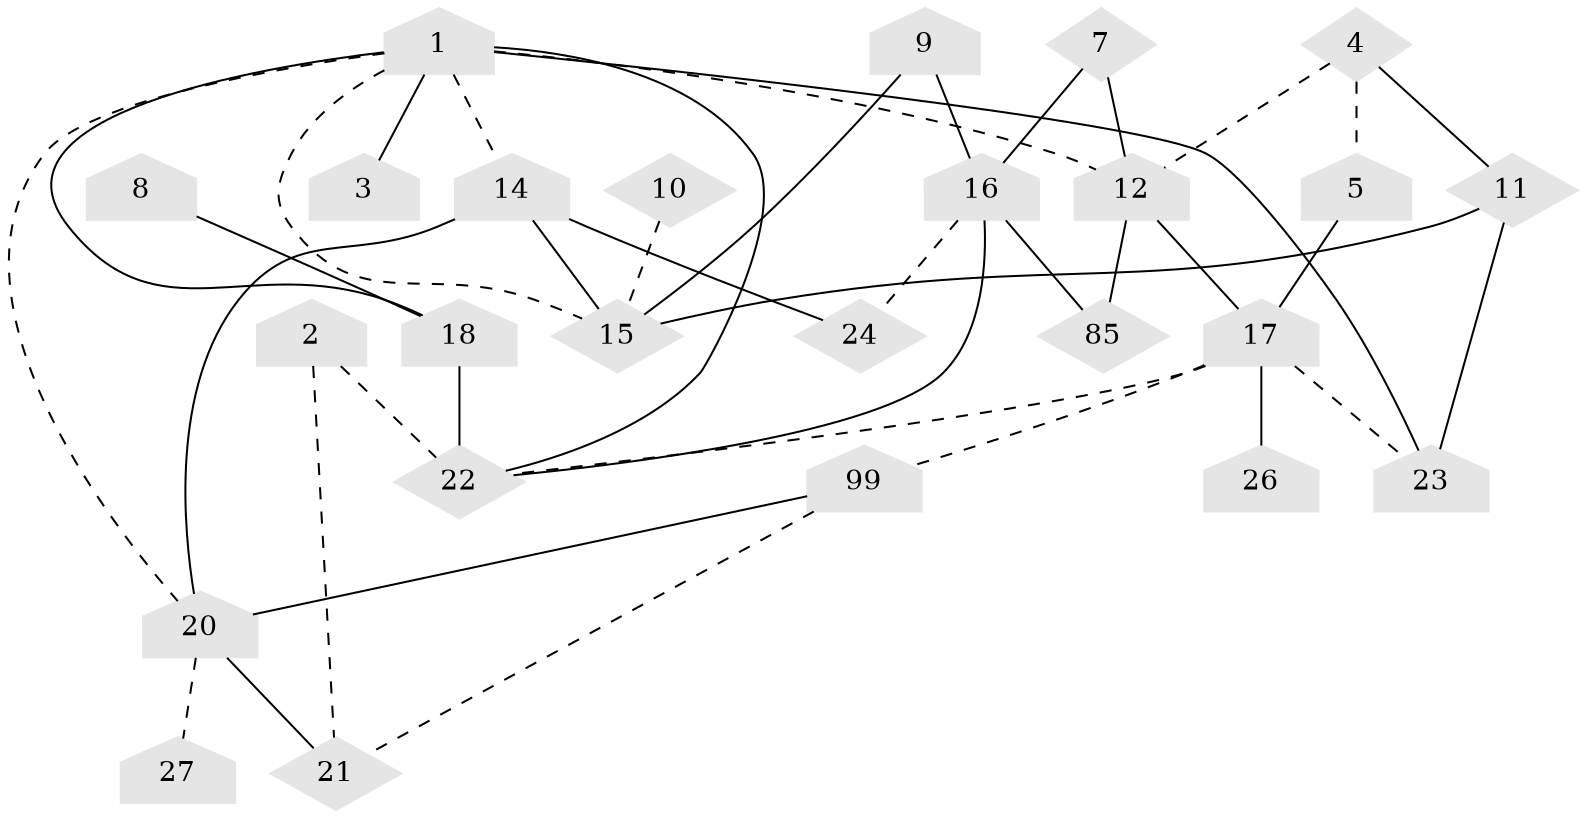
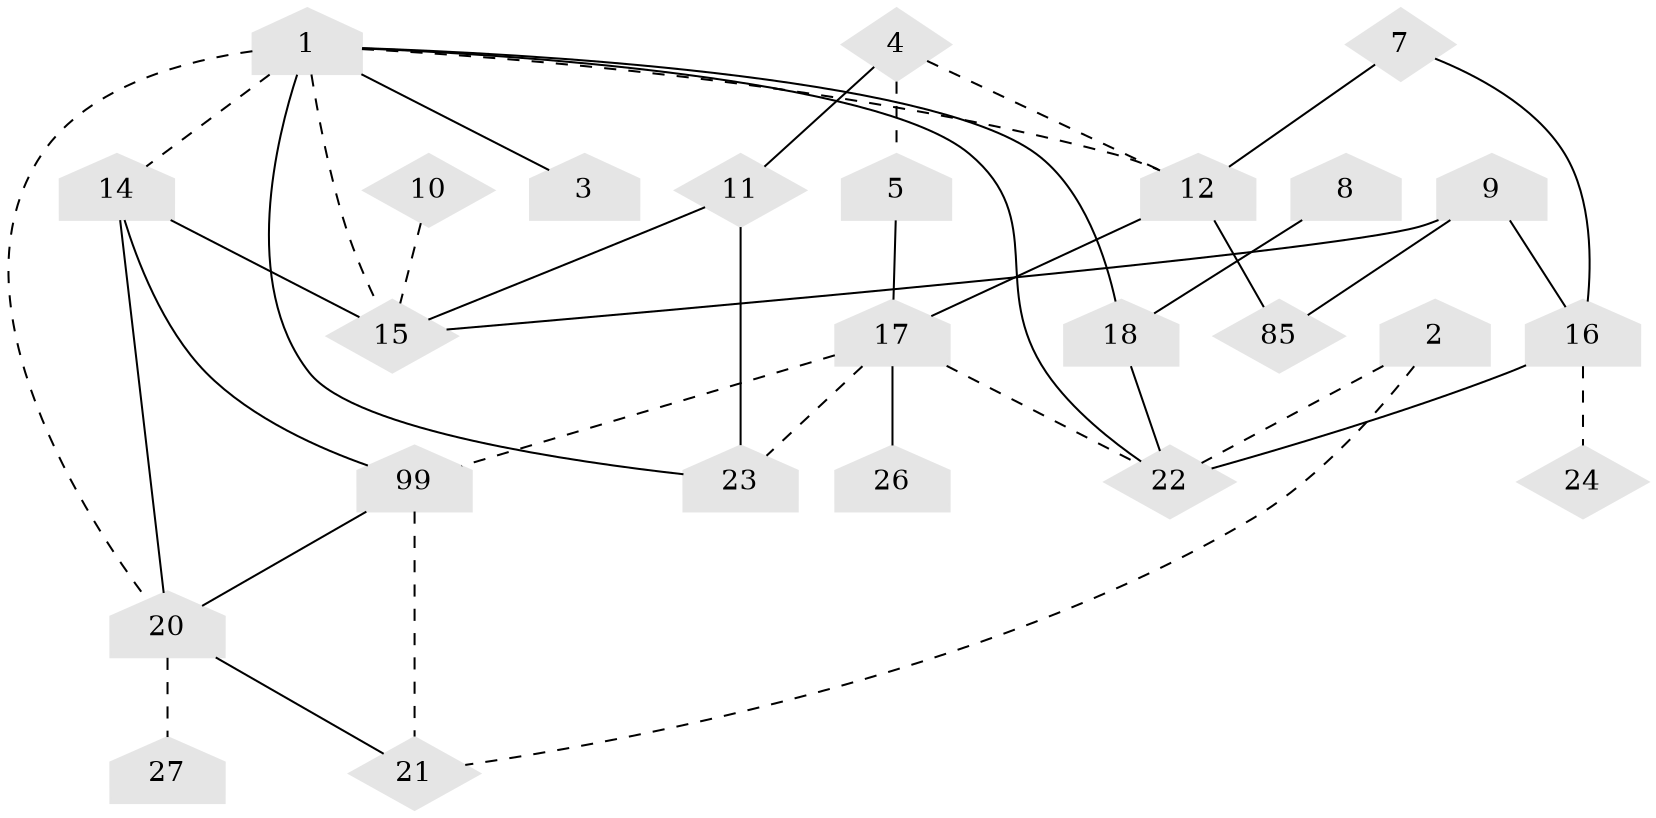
edge "16" -- "85": now "9" -- "85"
edge "14" -- "24": now "14" -- "99"
